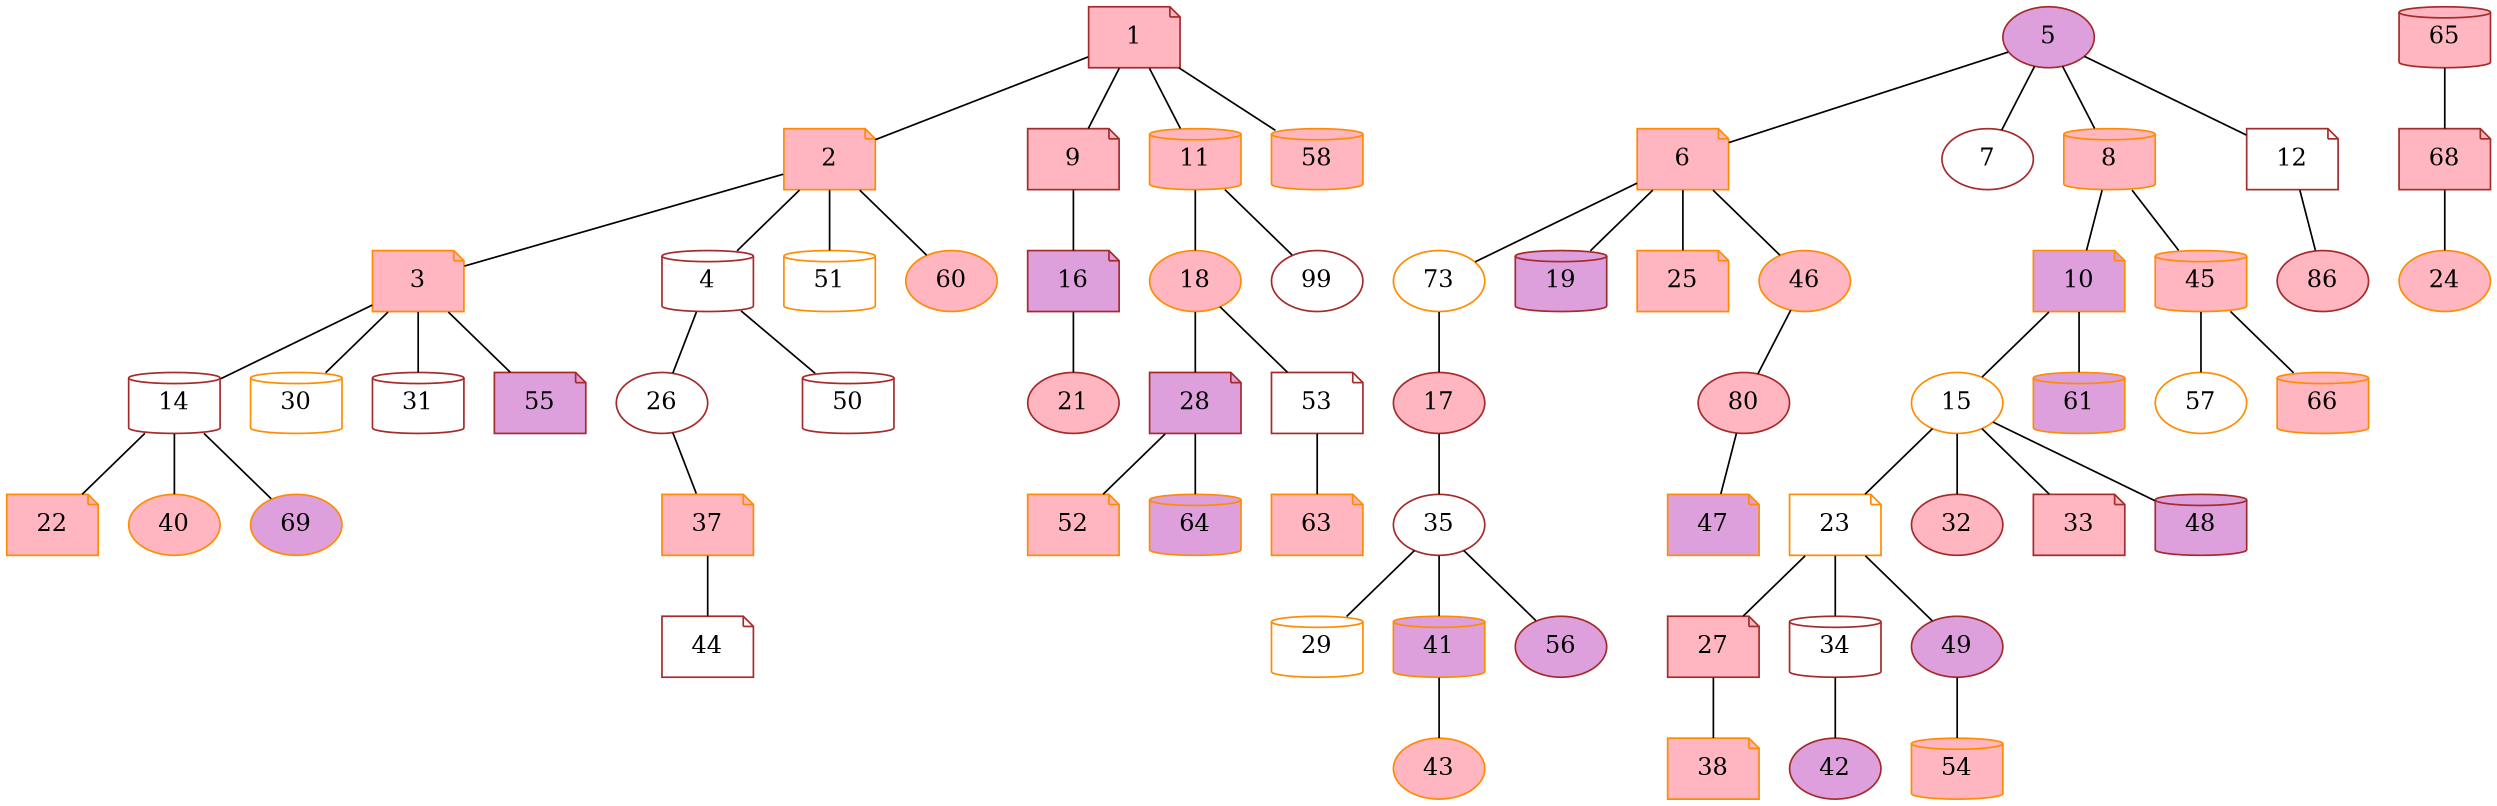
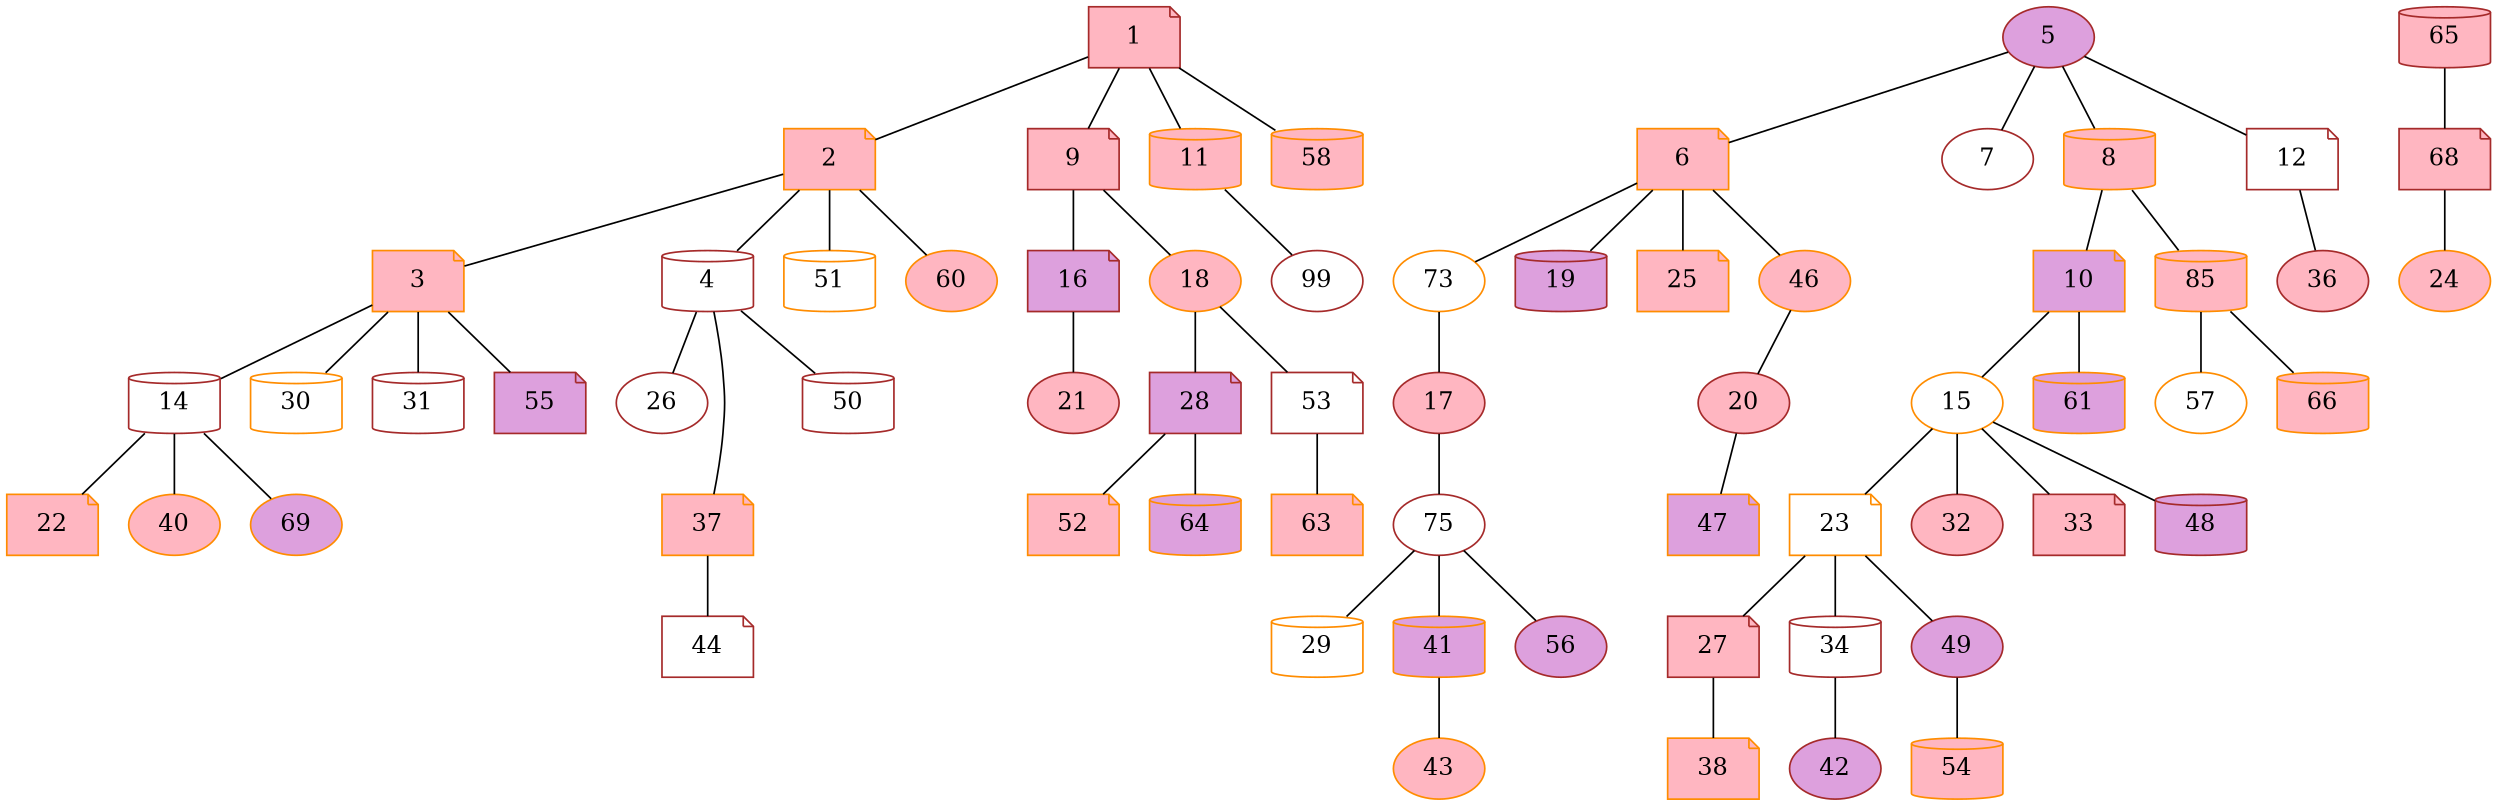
edge "11" -- "18": now "9" -- "18"
node "45": label "45" -> "85"
node "86": label "86" -> "36"
node "80": label "80" -> "20"
edge "26" -- "37": now "4" -- "37"
node "35": label "35" -> "75"
